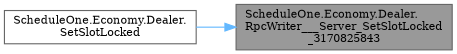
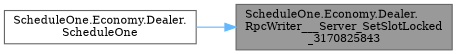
node "ScheduleOne.Economy.Dealer. SetSlotLocked": label "ScheduleOne.Economy.Dealer. SetSlotLocked" -> "ScheduleOne.Economy.Dealer. ScheduleOne"
